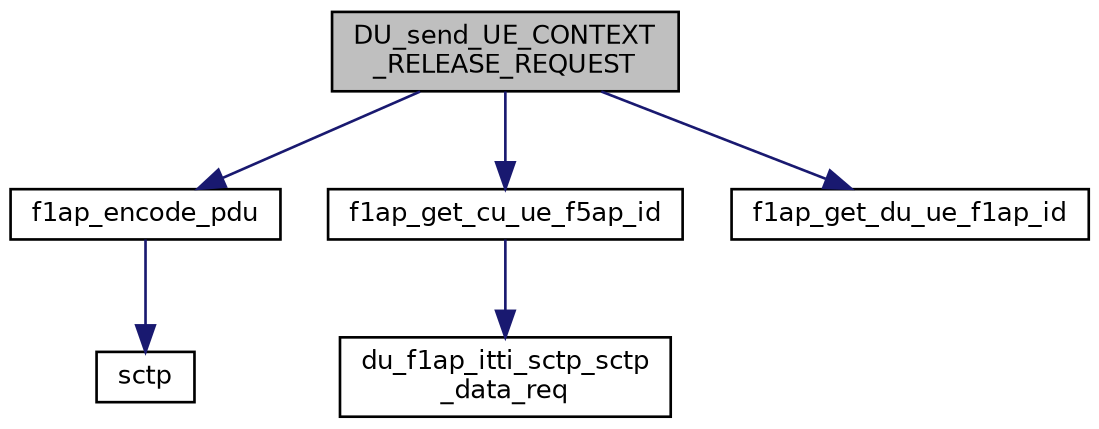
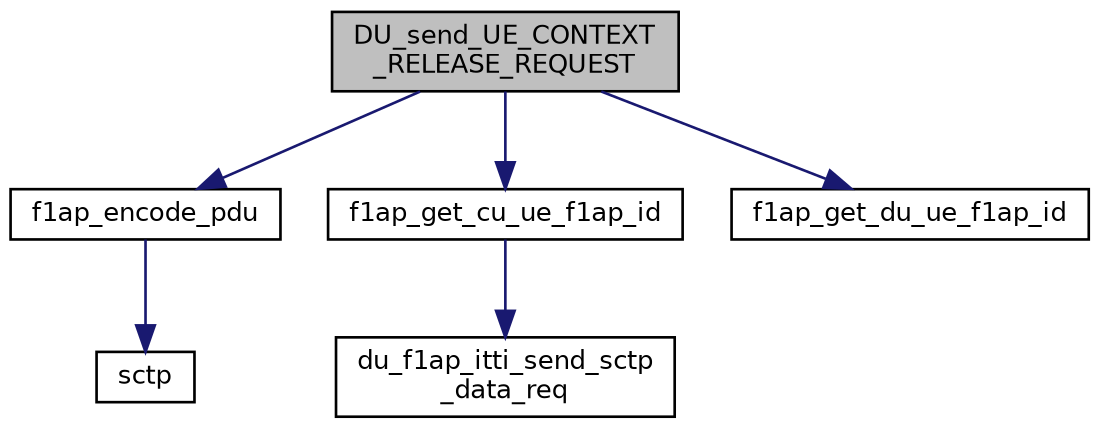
node "f1ap_get_cu_ue_f5ap_id": label "f1ap_get_cu_ue_f5ap_id" -> "f1ap_get_cu_ue_f1ap_id"
node "du_f1ap_itti_sctp_sctp _data_req": label "du_f1ap_itti_sctp_sctp _data_req" -> "du_f1ap_itti_send_sctp _data_req"
